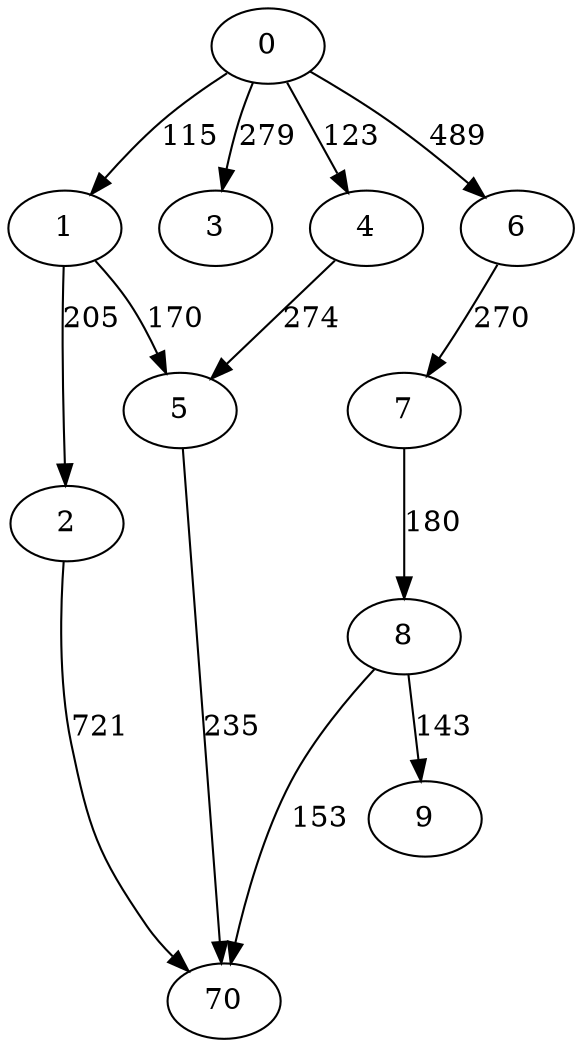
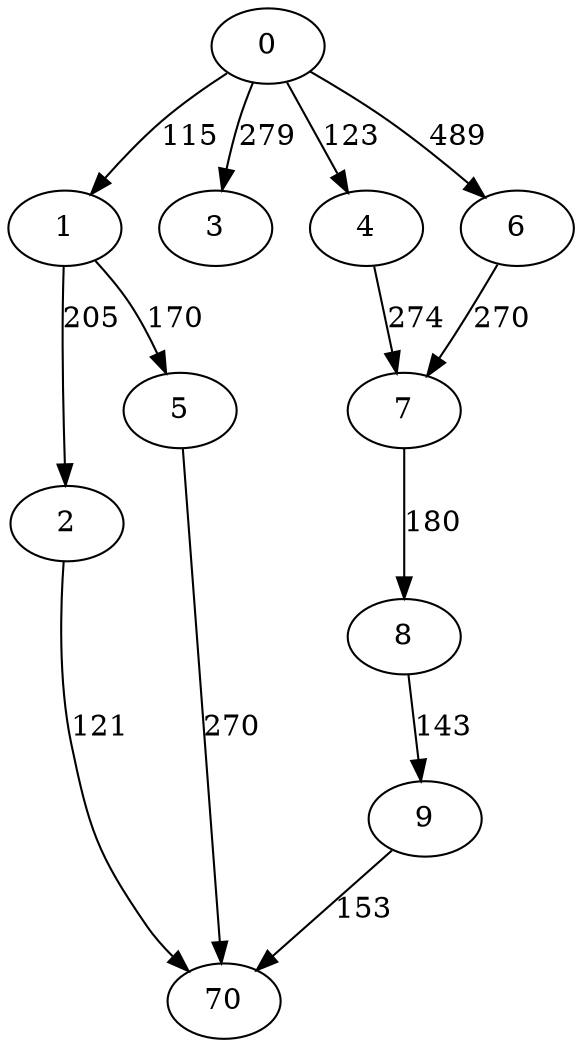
edge "4" -> "5": now "4" -> "7"
edge "2" -> "70": label "721" -> "121"
edge "5" -> "70": label "235" -> "270"
edge "8" -> "70": now "9" -> "70"
